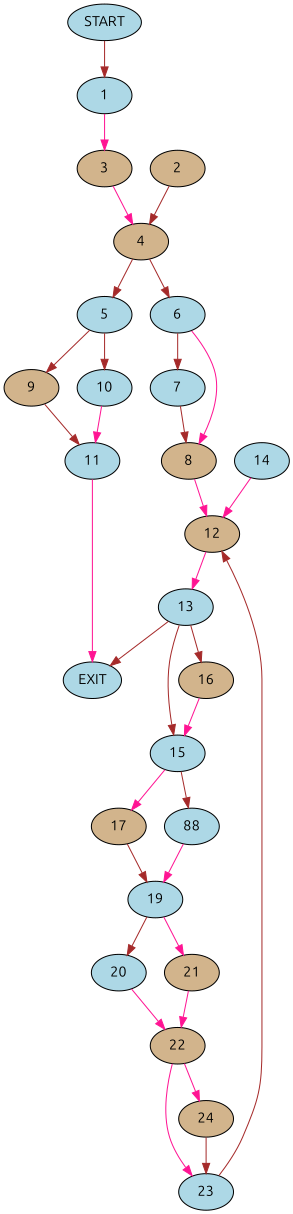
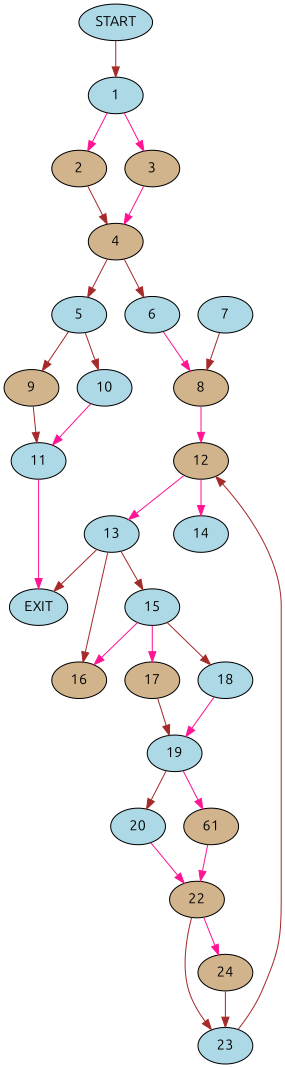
edge "1" -> "2": added
edge "6" -> "7": removed
edge "14" -> "12": reversed
edge "16" -> "15": reversed
node "88": label "88" -> "18"
node "21": label "21" -> "61"
edge "22" -> "23": color deeppink -> brown
